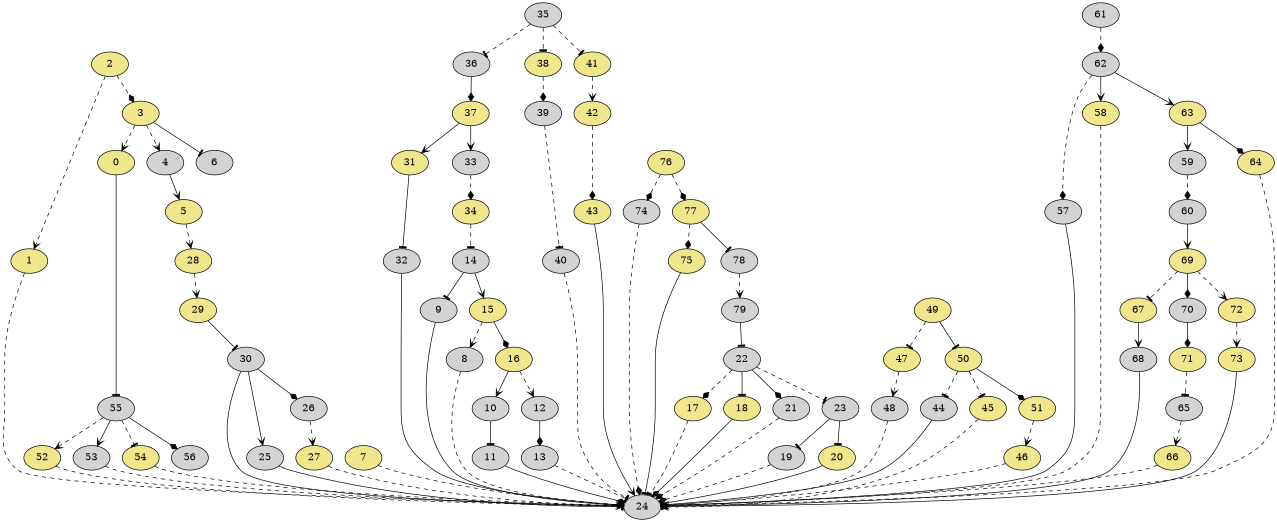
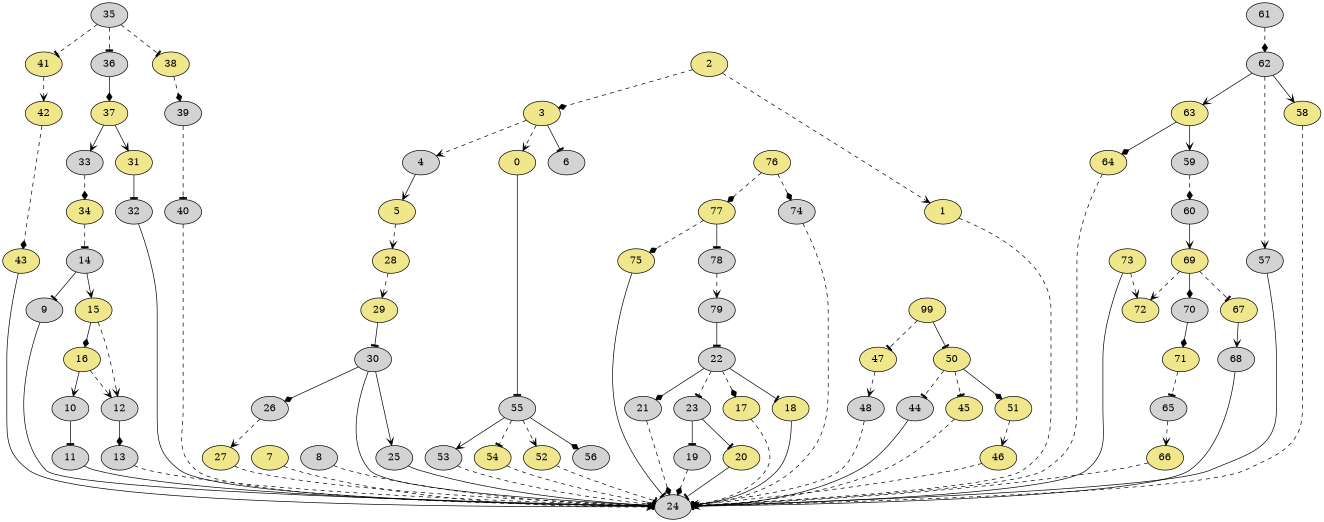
edge "62" -> "57": arrowhead diamond -> vee
node "49": label "49" -> "99"
edge "72" -> "73": reversed
edge "15" -> "8": now "15" -> "12"
